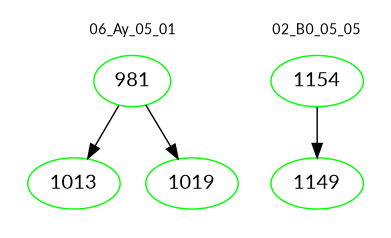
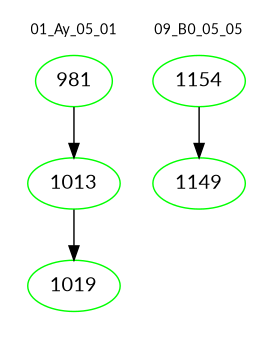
cluster "06_Ay_05_01": label "06_Ay_05_01" -> "01_Ay_05_01"
cluster "02_B0_05_05": label "02_B0_05_05" -> "09_B0_05_05"
edge "981" -> "1019": now "1013" -> "1019"
